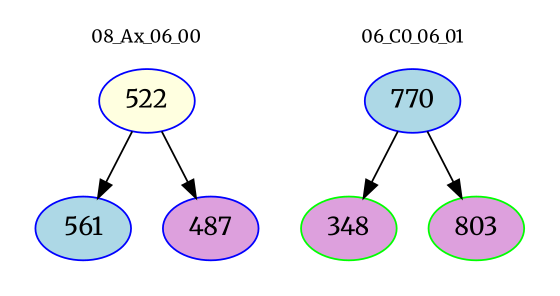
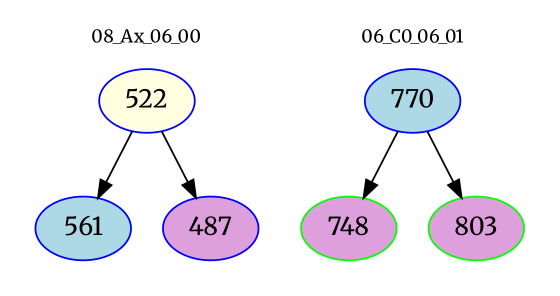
node "348": label "348" -> "748"
